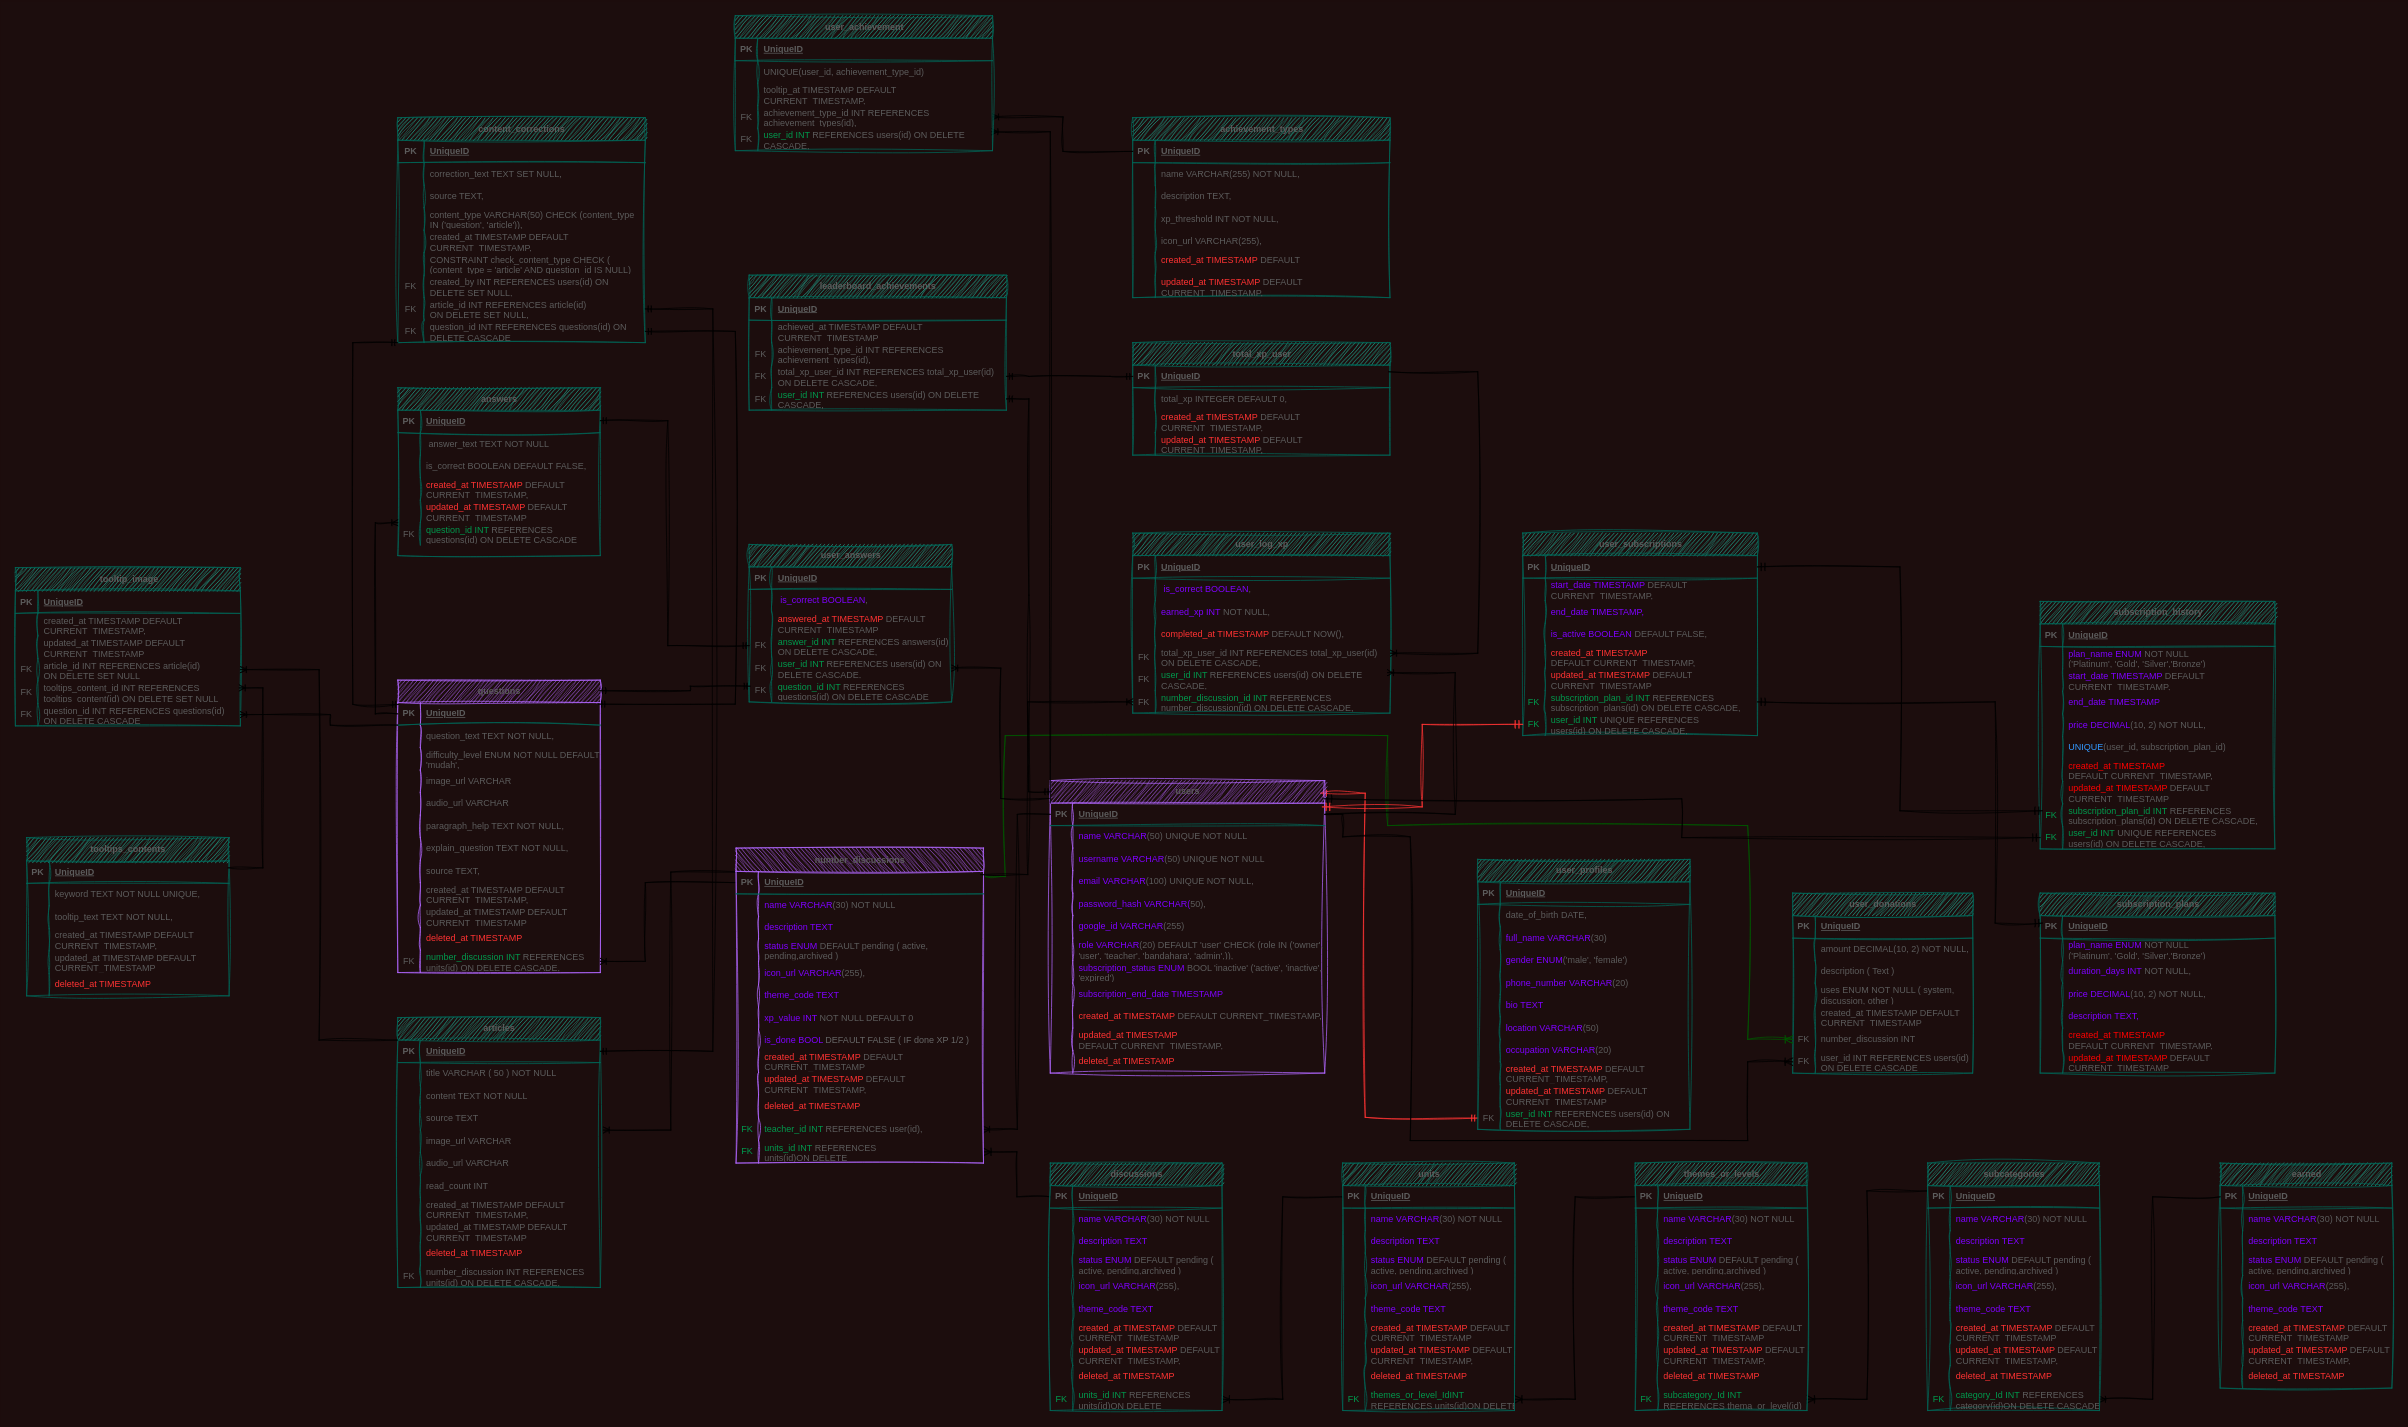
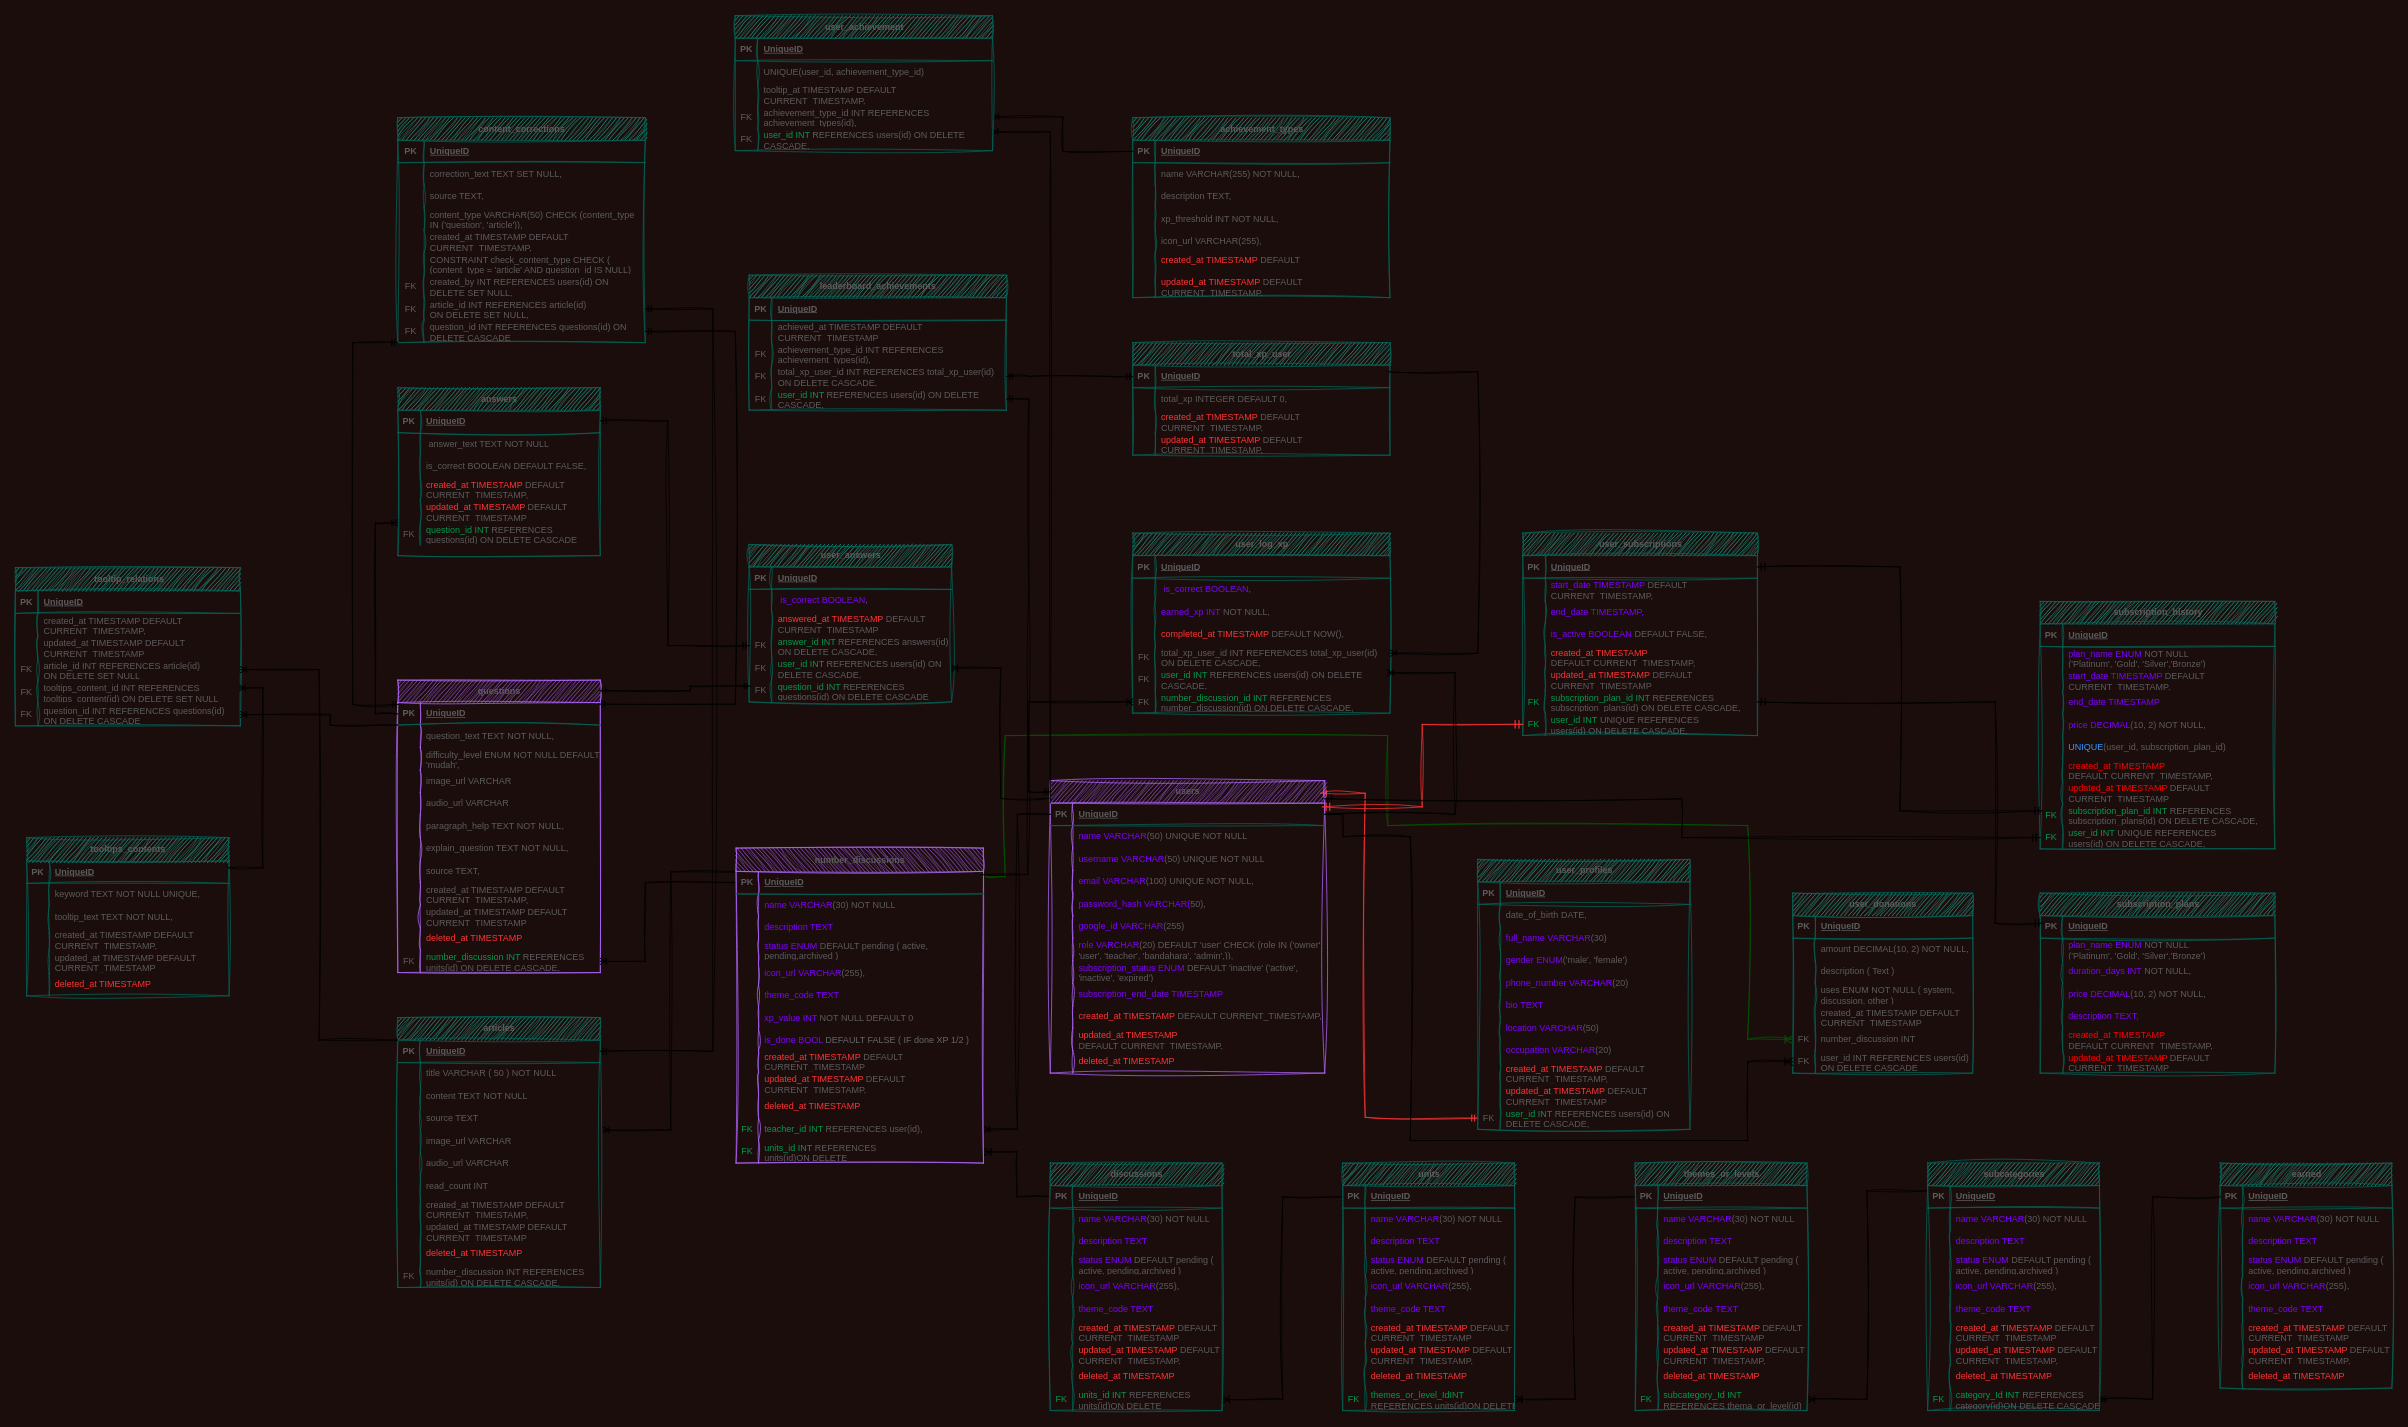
node "tooltip_image": label "tooltip_image" -> "tooltip_relations"
node "subscription_status ENUM BOOL 'inactive' ('active', 'inactive', 'expired')": label "subscription_status ENUM BOOL 'inactive' ('active', 'inactive', 'expired')" -> "subscription_status ENUM DEFAULT 'inactive' ('active', 'inactive', 'expired')"
